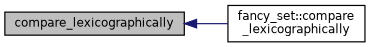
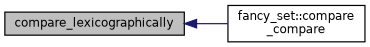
node "fancy_set::compare _lexicographically": label "fancy_set::compare _lexicographically" -> "fancy_set::compare _compare"
